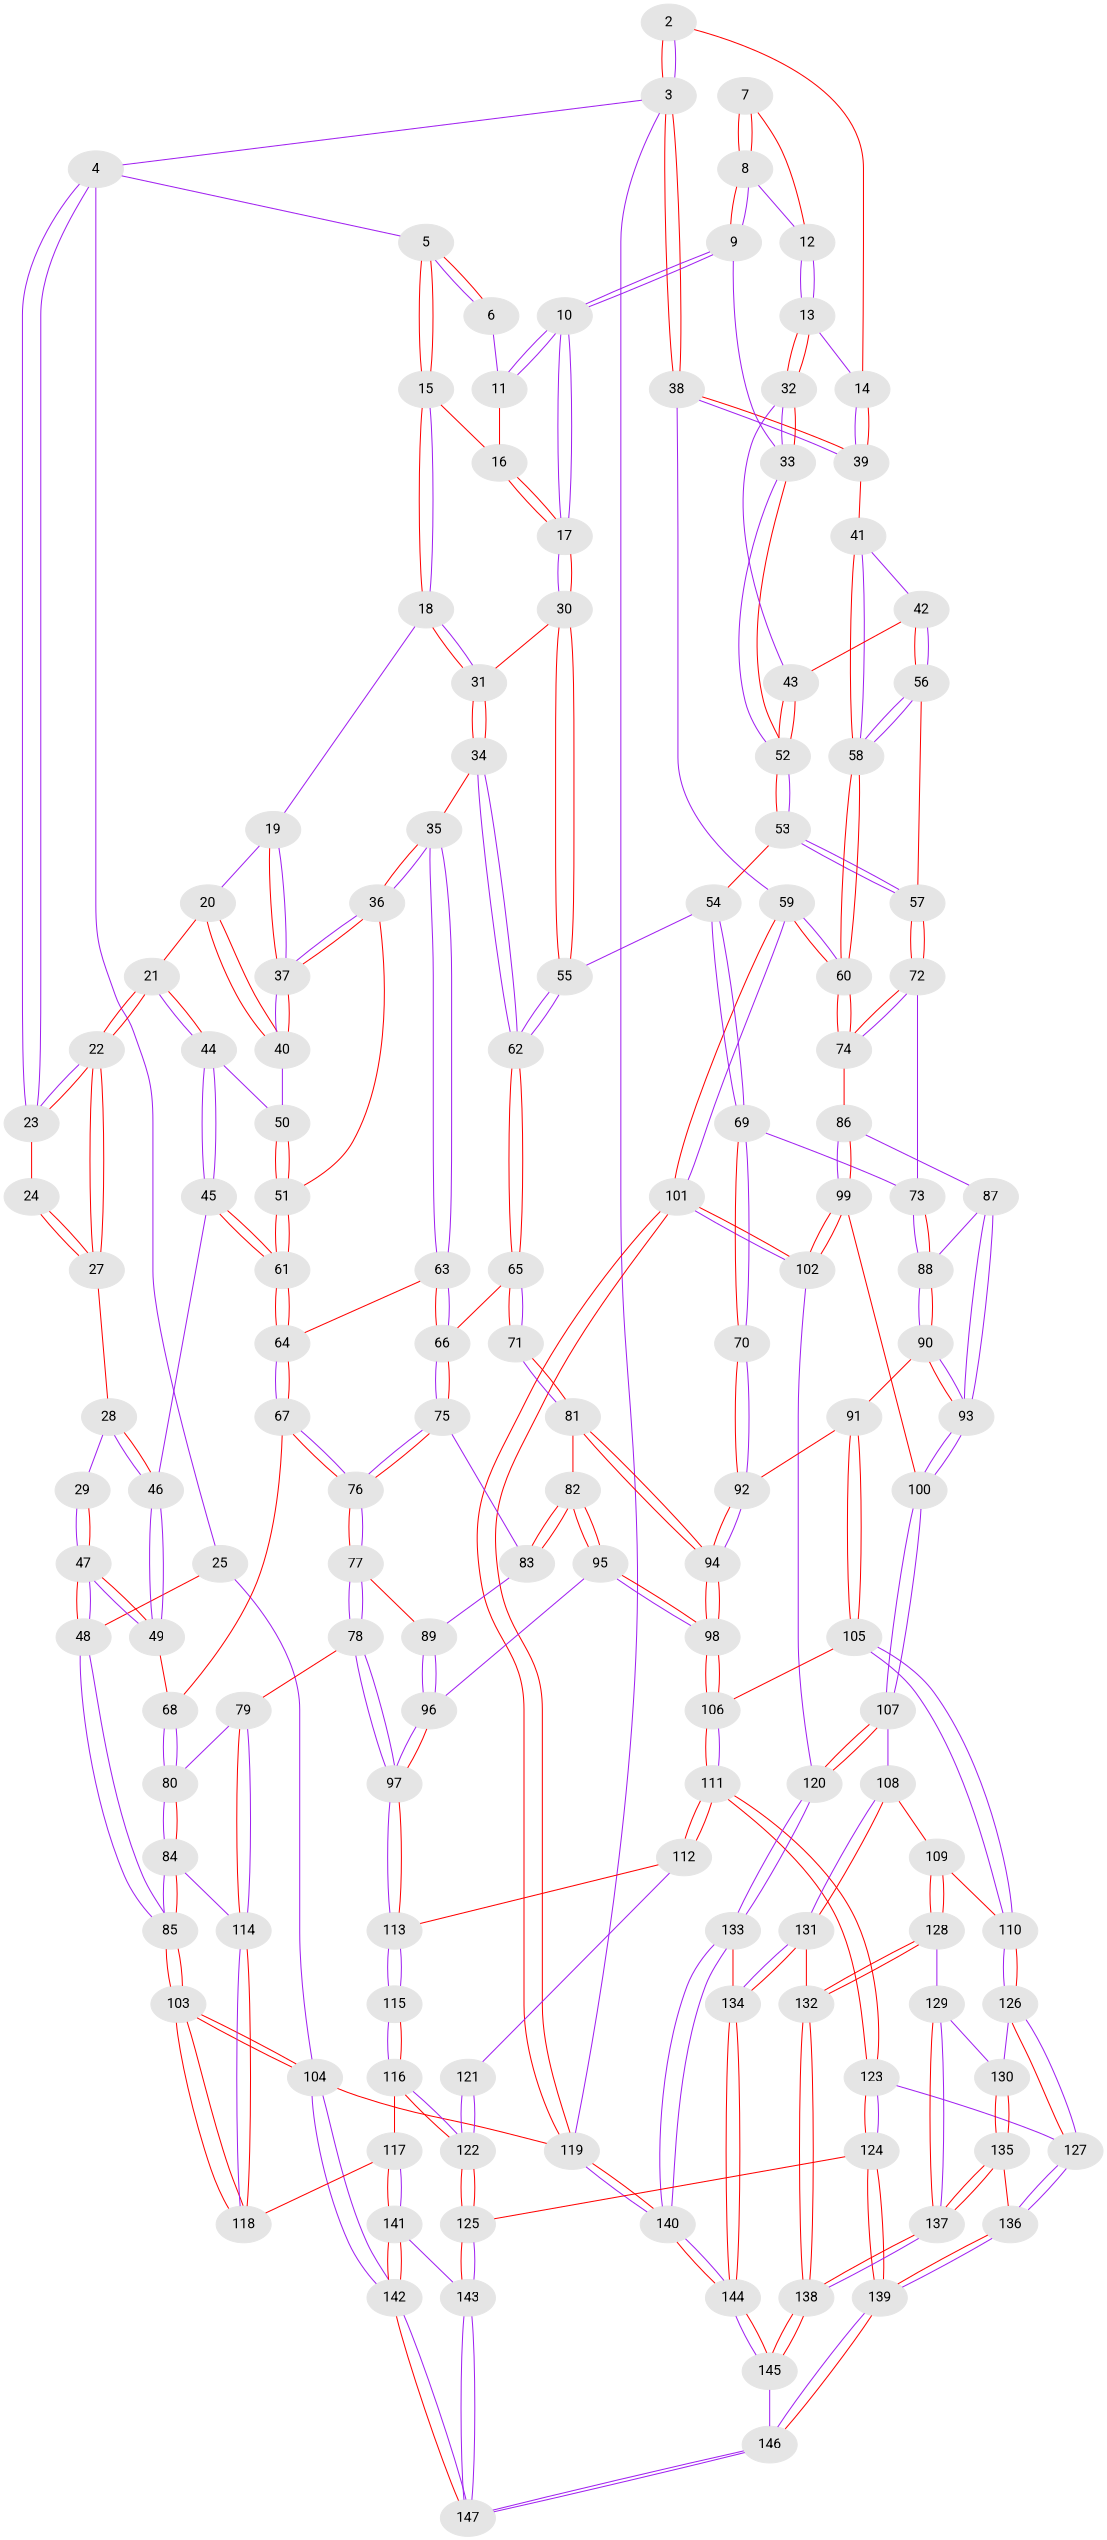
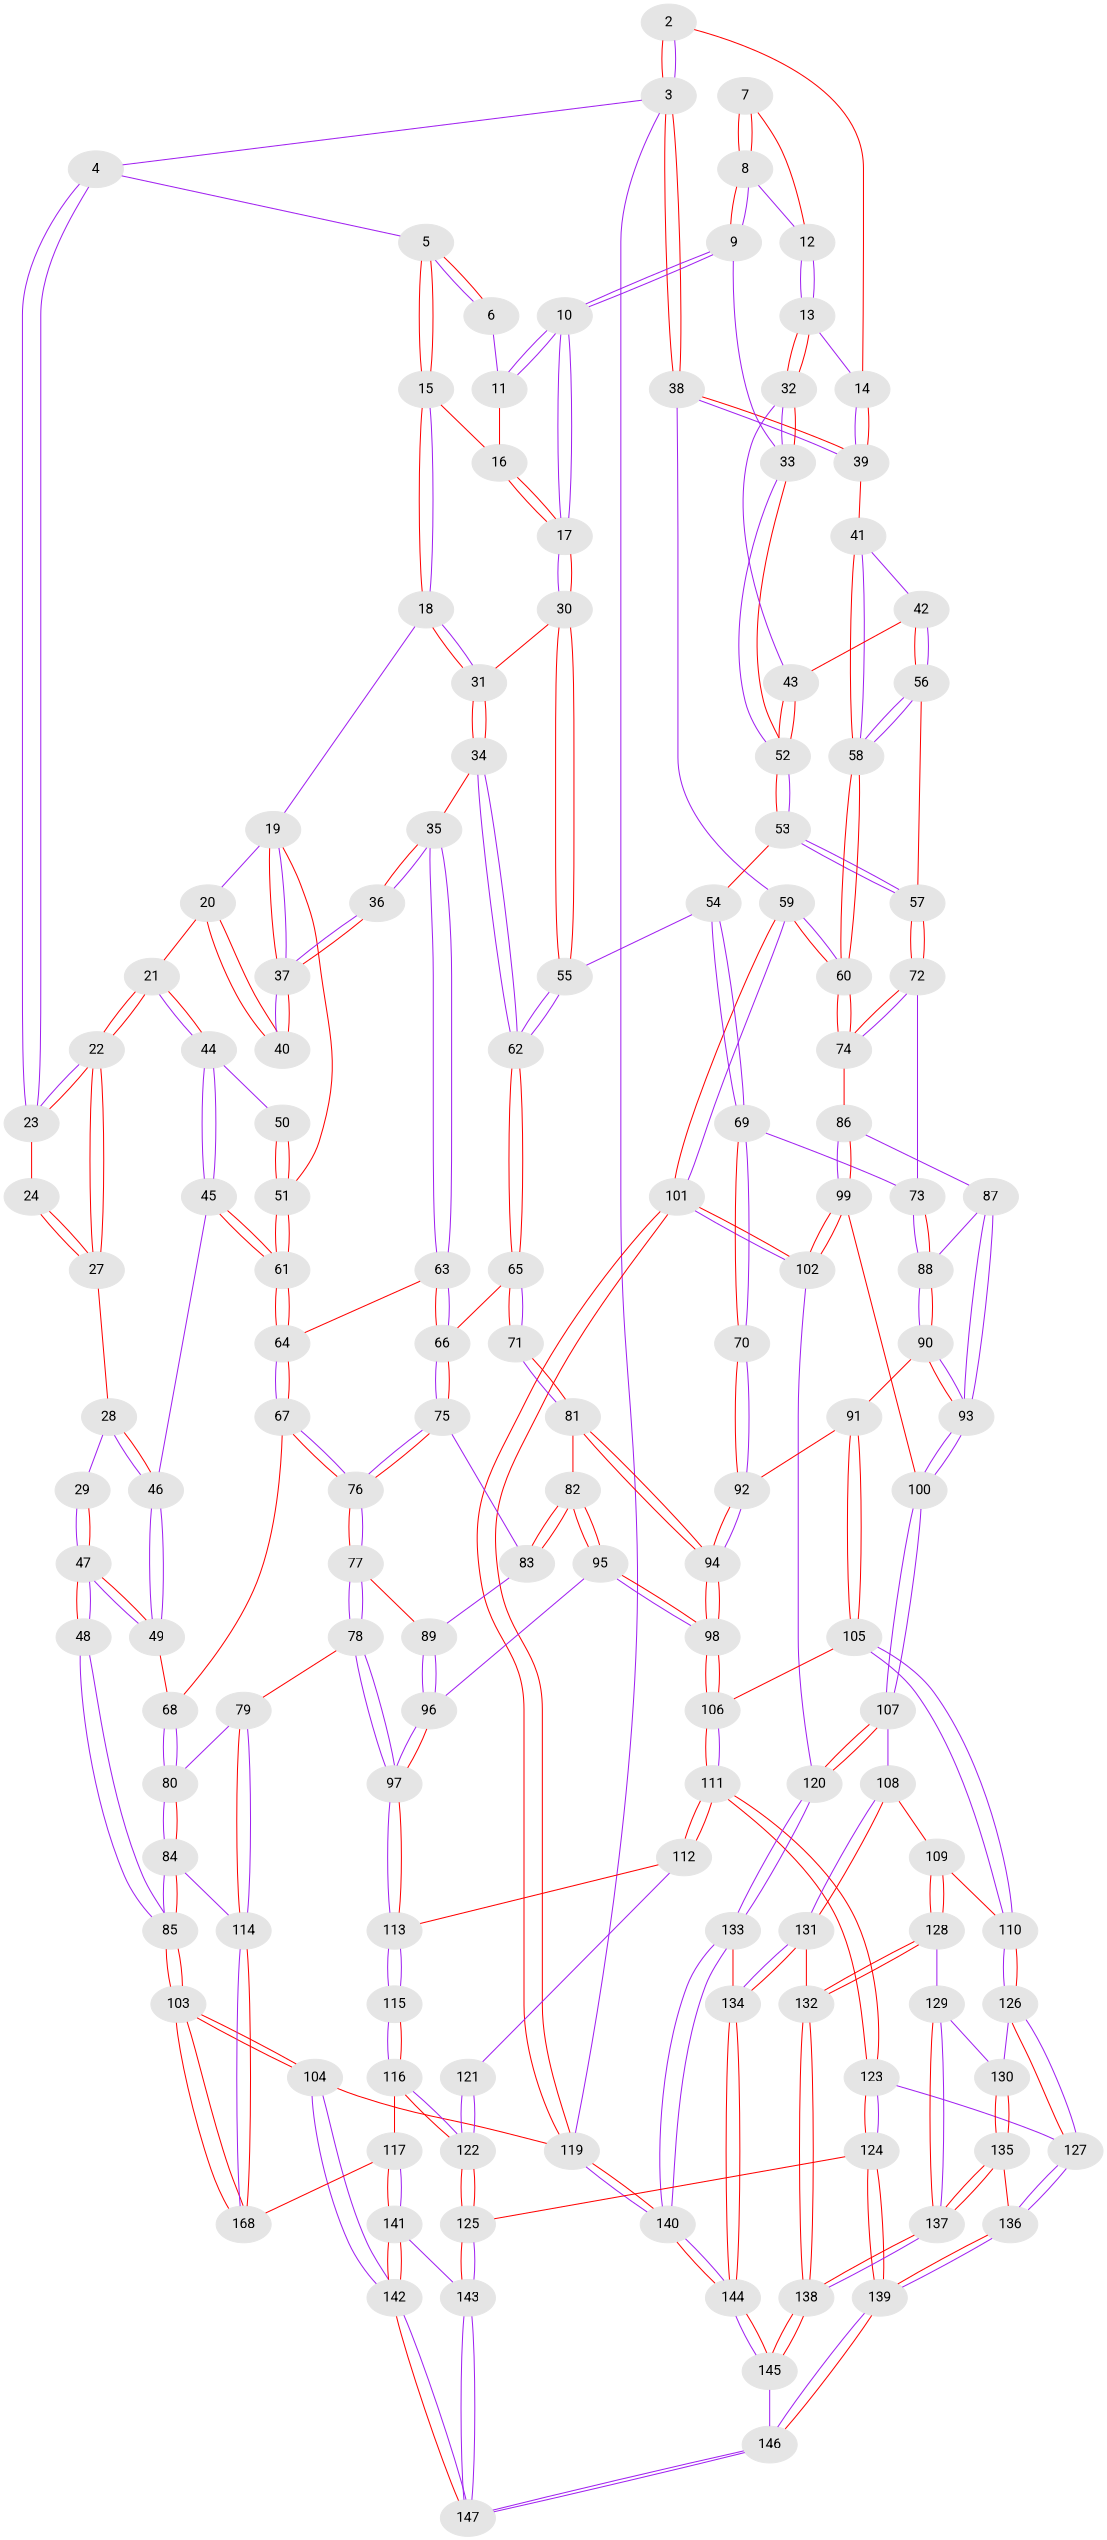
edge "36" -- "51": now "19" -- "51"
edge "40" -- "50": removed
node "25": removed
node "118": label "118" -> "168"
